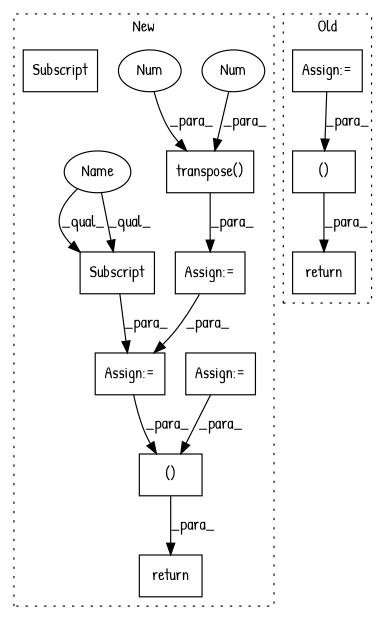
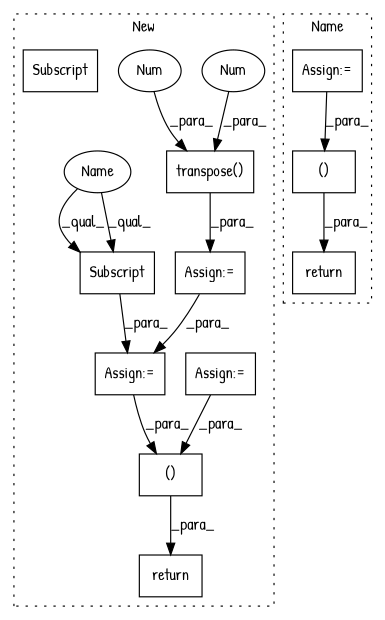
cluster "Old": label "Old" -> "Name"
